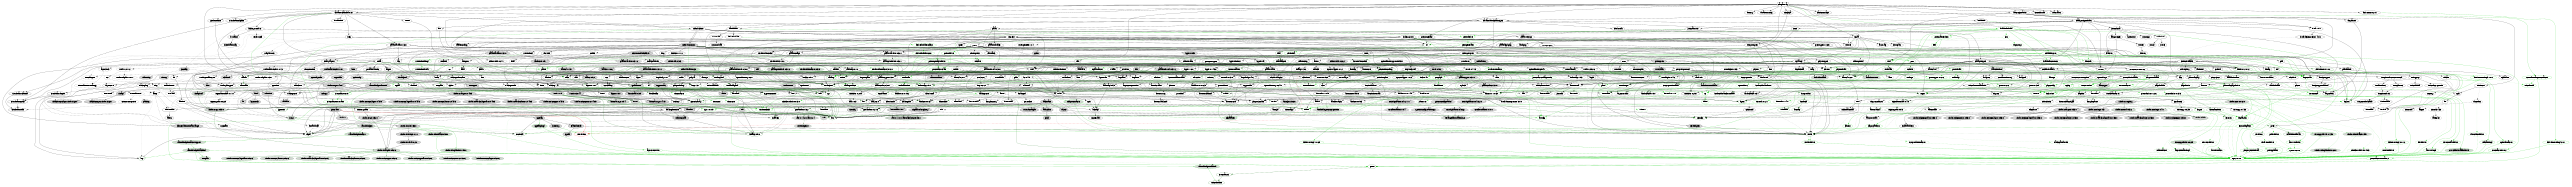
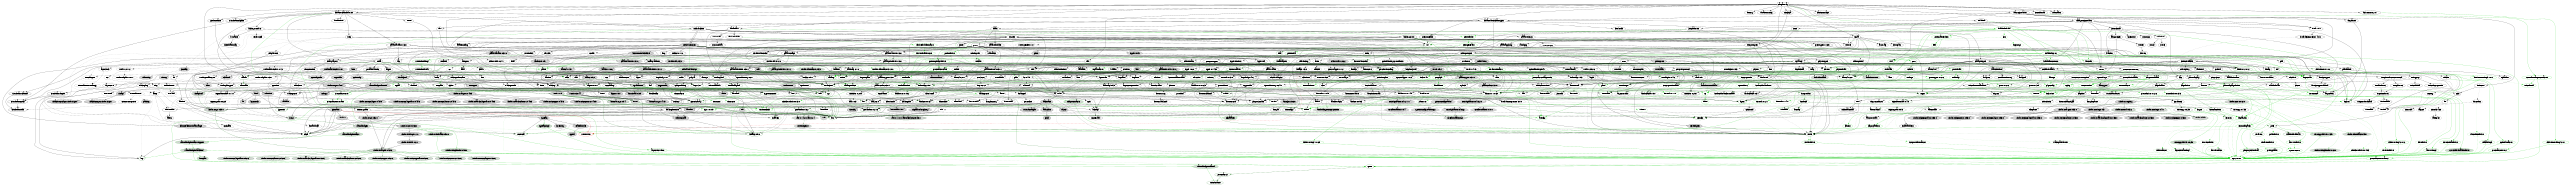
node "deranged-foundation-sys": label "deranged-foundation-sys" -> "core-foundation-sys"
